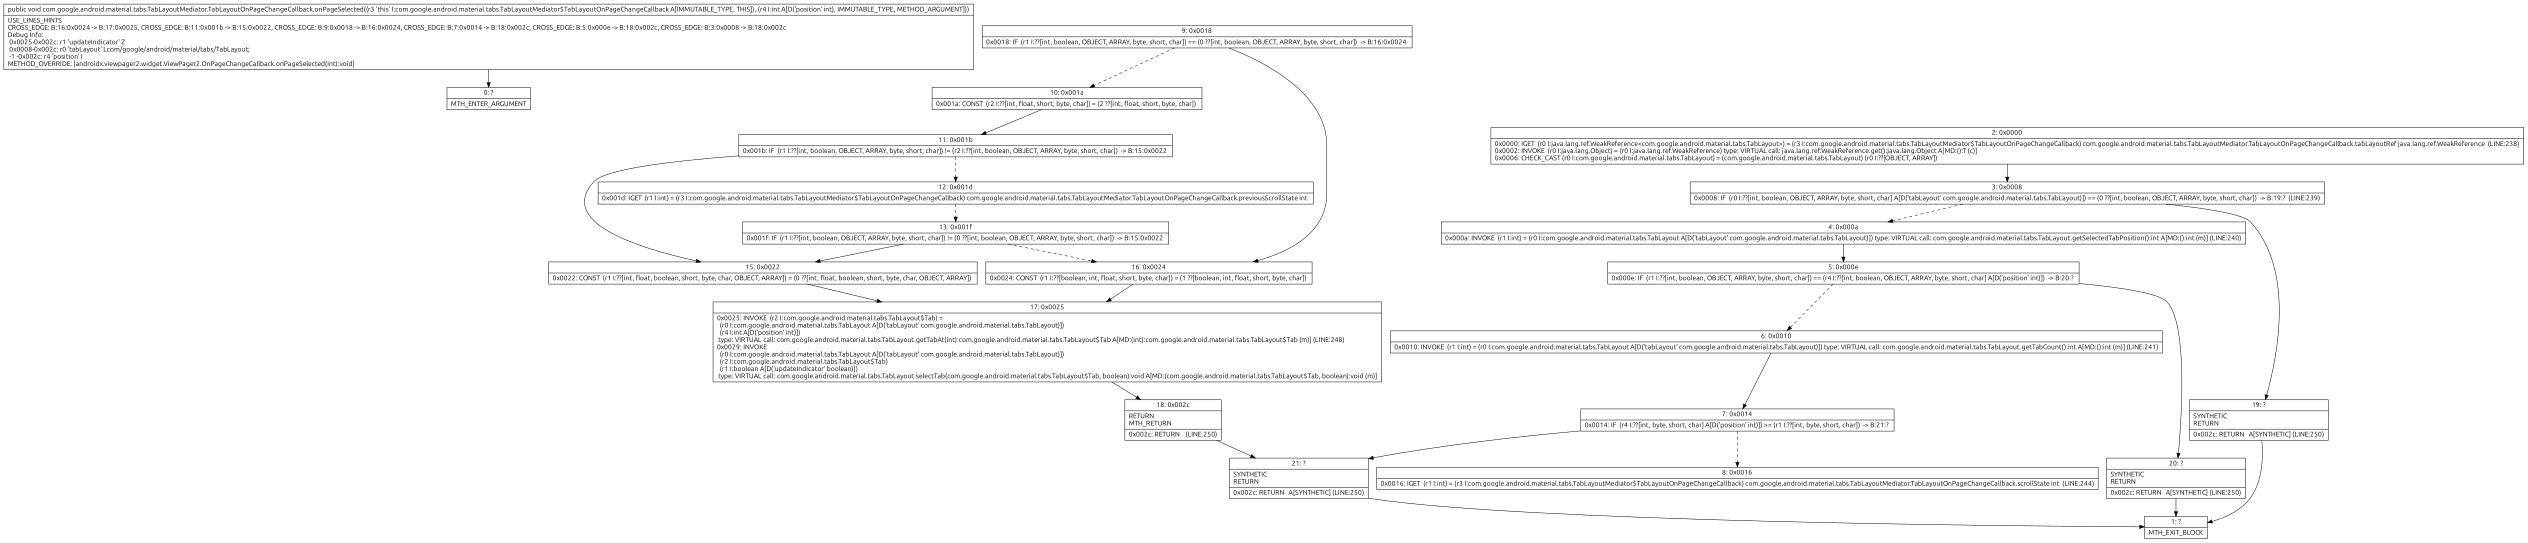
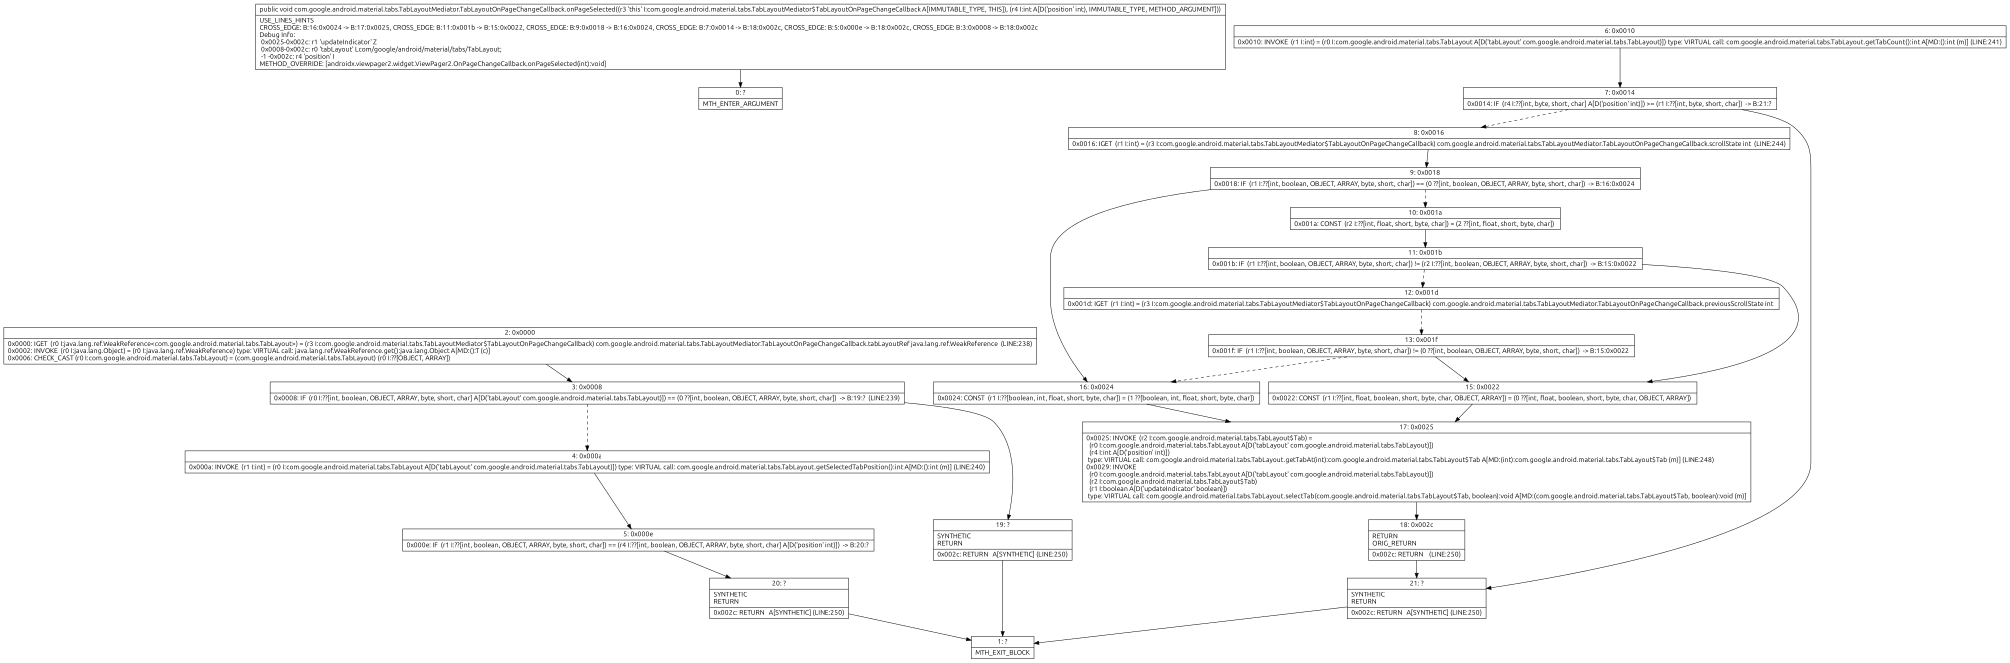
edge "8: 0x0016" -> "9: 0x0018": added
edge "5: 0x000e" -> "6: 0x0010": removed
node "18: 0x002c": text "MTH_RETURN" -> "ORIG_RETURN"
